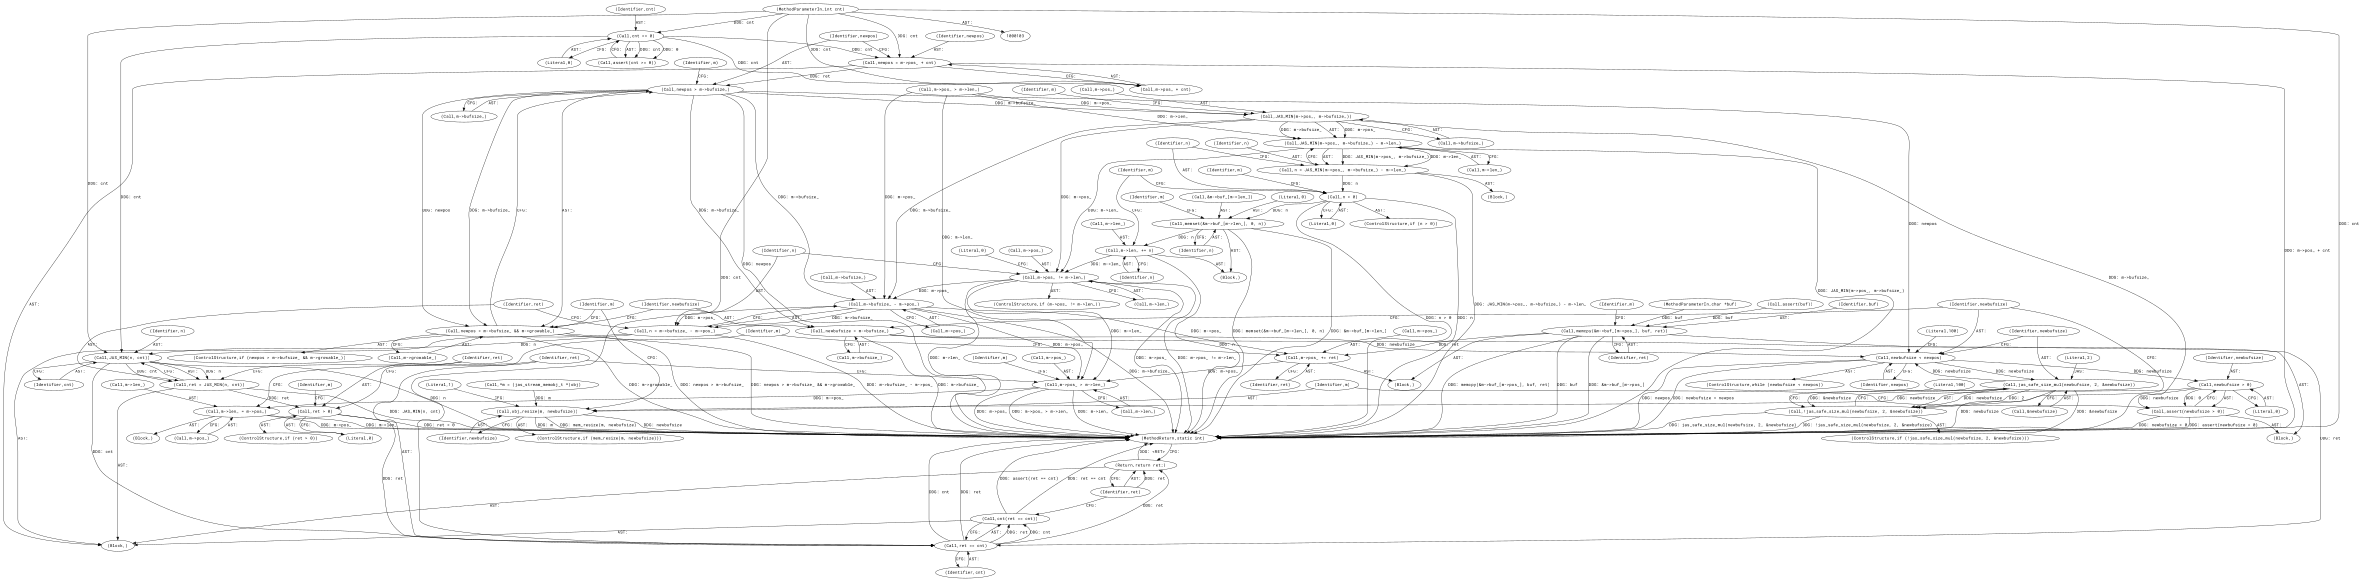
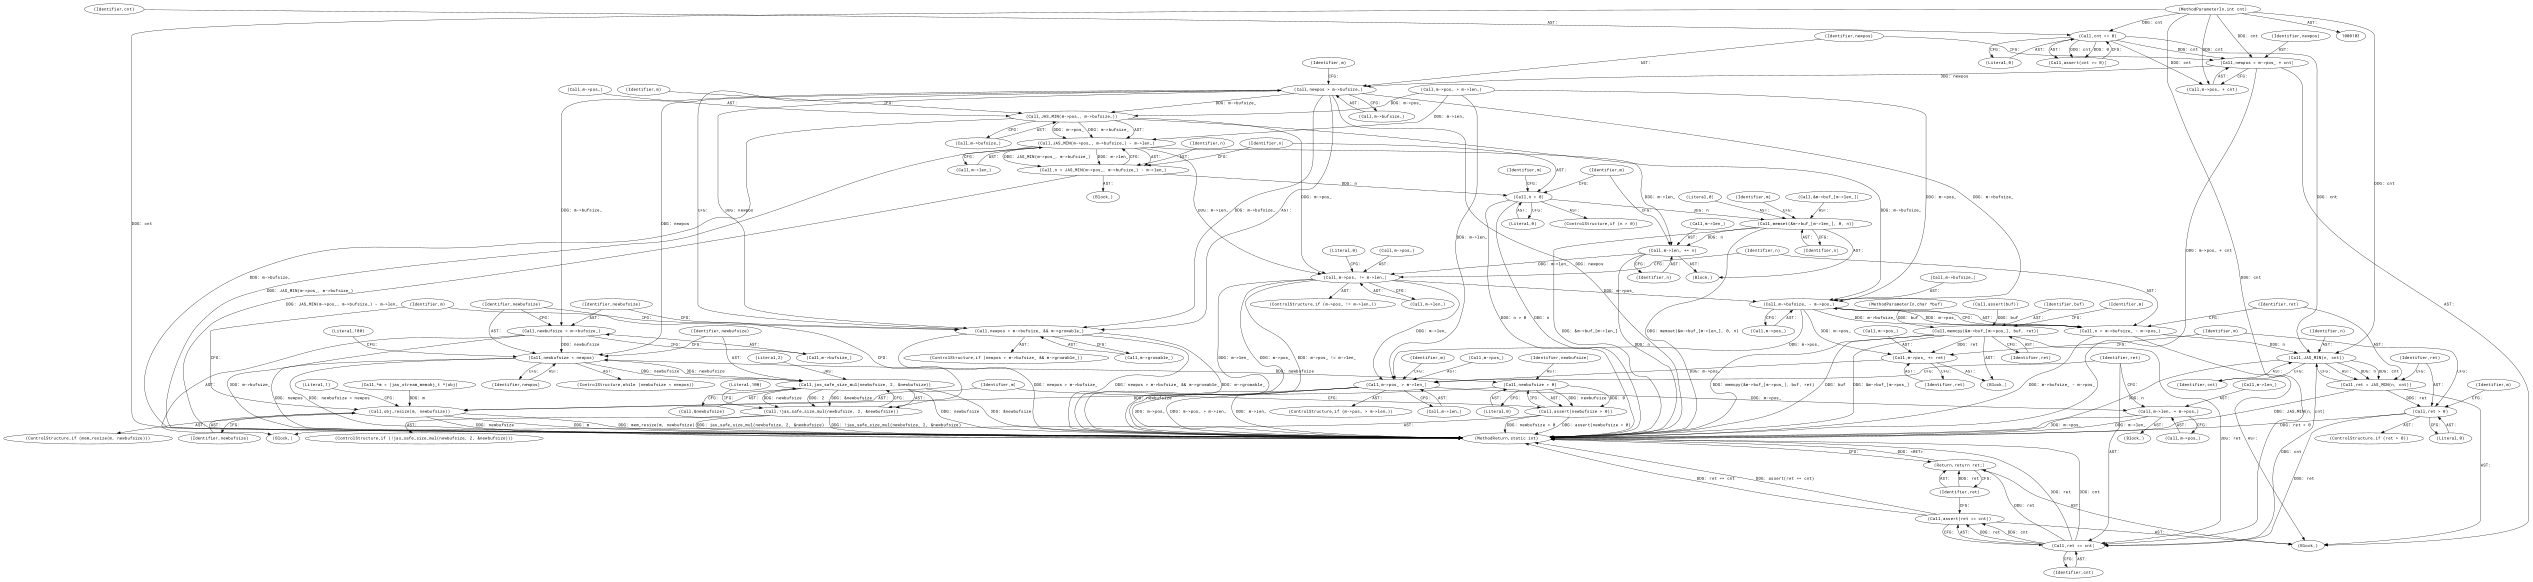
edge "(Call,newpos = m->pos_ + cnt)" -> "(Call,newpos > m->bufsize_)": label "DDG: ret" -> "DDG: newpos"
edge "(Call,JAS_MIN(m->pos_, m->bufsize_) - m->len_)" -> "(Call,m->len_ += n)": added, label "DDG: m->len_"
edge "(Call,m->bufsize_ - m->pos_)" -> "(MethodReturn,static int)": removed, label "DDG: m->bufsize_"
node "(ControlStructure,if (m->pos_ > m->len_))": added
node "(Call,cnt(ret == cnt))": label "(Call,cnt(ret == cnt))" -> "(Call,assert(ret == cnt))"
